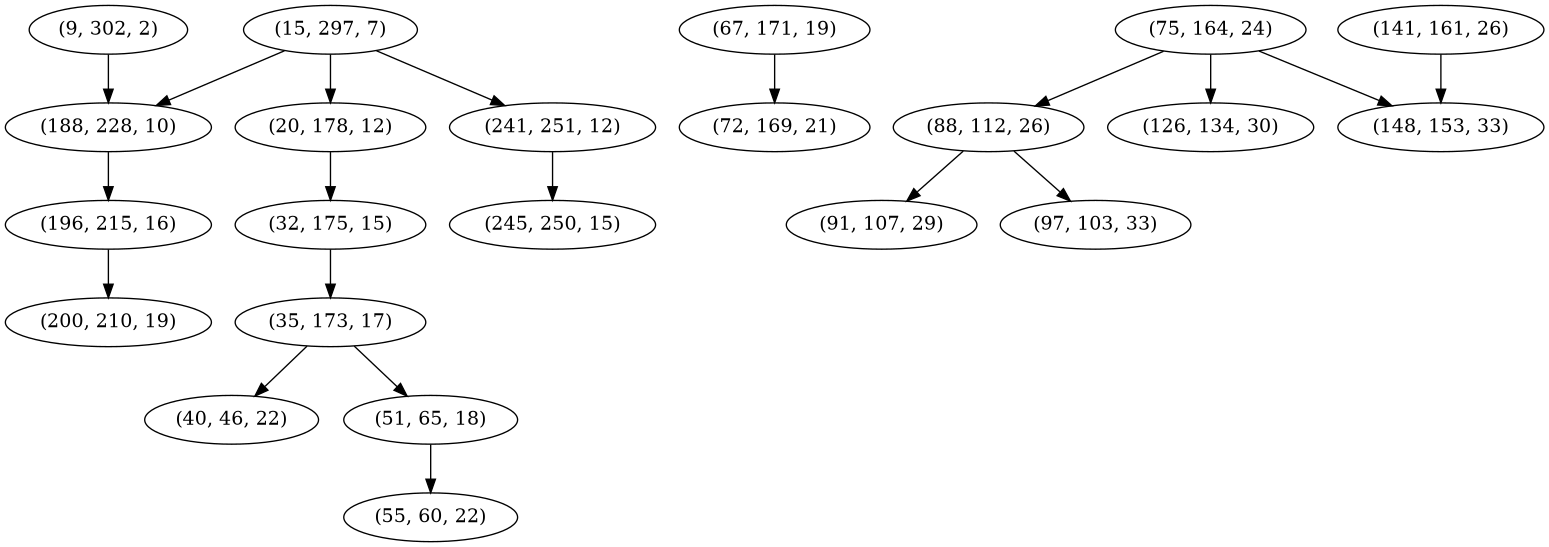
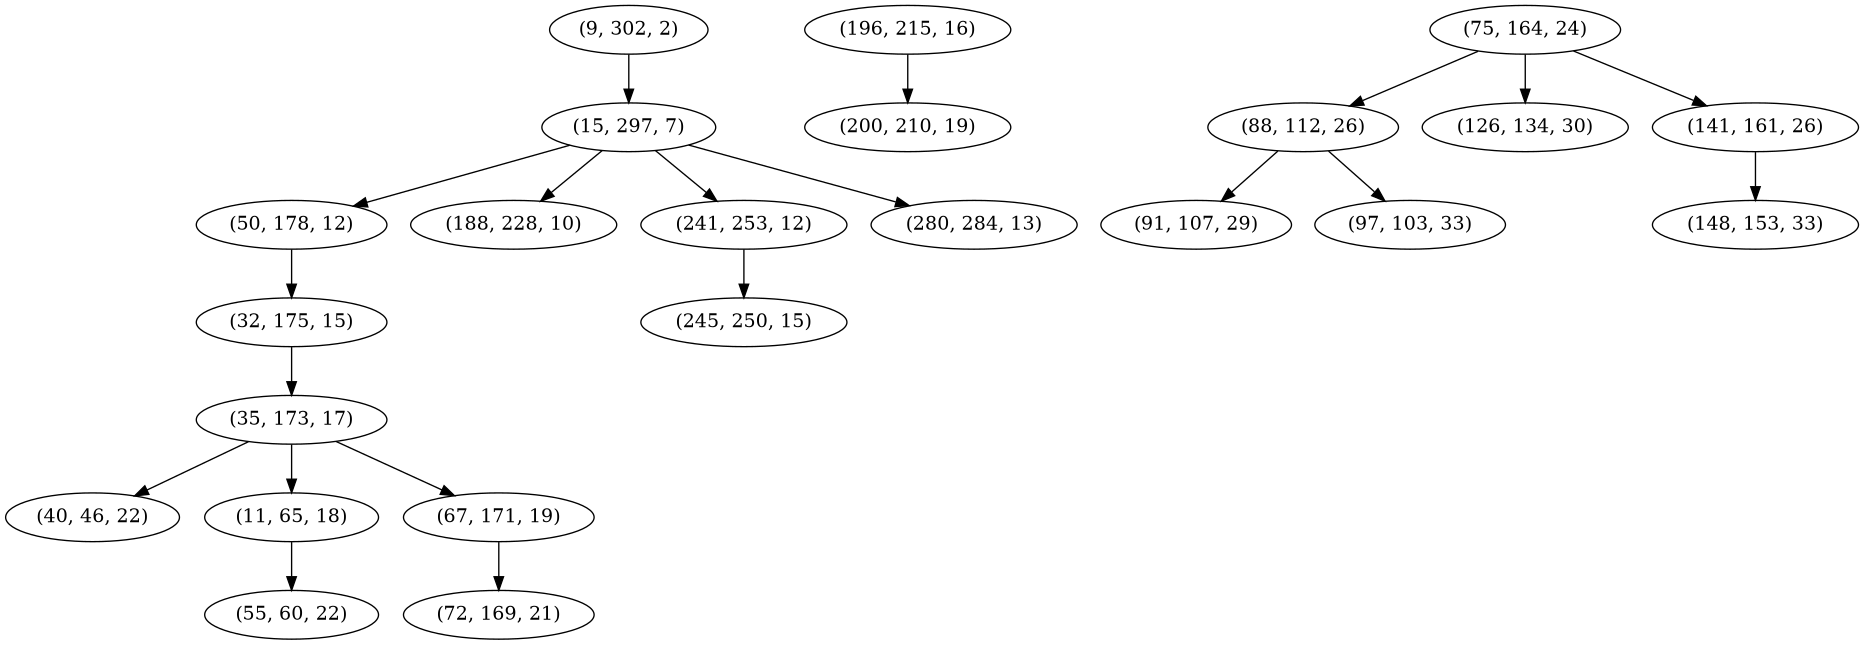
edge "(9, 302, 2)" -> "(188, 228, 10)": now "(9, 302, 2)" -> "(15, 297, 7)"
edge "(75, 164, 24)" -> "(148, 153, 33)": now "(75, 164, 24)" -> "(141, 161, 26)"
node "(20, 178, 12)": label "(20, 178, 12)" -> "(50, 178, 12)"
node "(241, 251, 12)": label "(241, 251, 12)" -> "(241, 253, 12)"
edge "(188, 228, 10)" -> "(196, 215, 16)": removed
node "(280, 284, 13)": added
node "(51, 65, 18)": label "(51, 65, 18)" -> "(11, 65, 18)"
edge "(35, 173, 17)" -> "(67, 171, 19)": added
